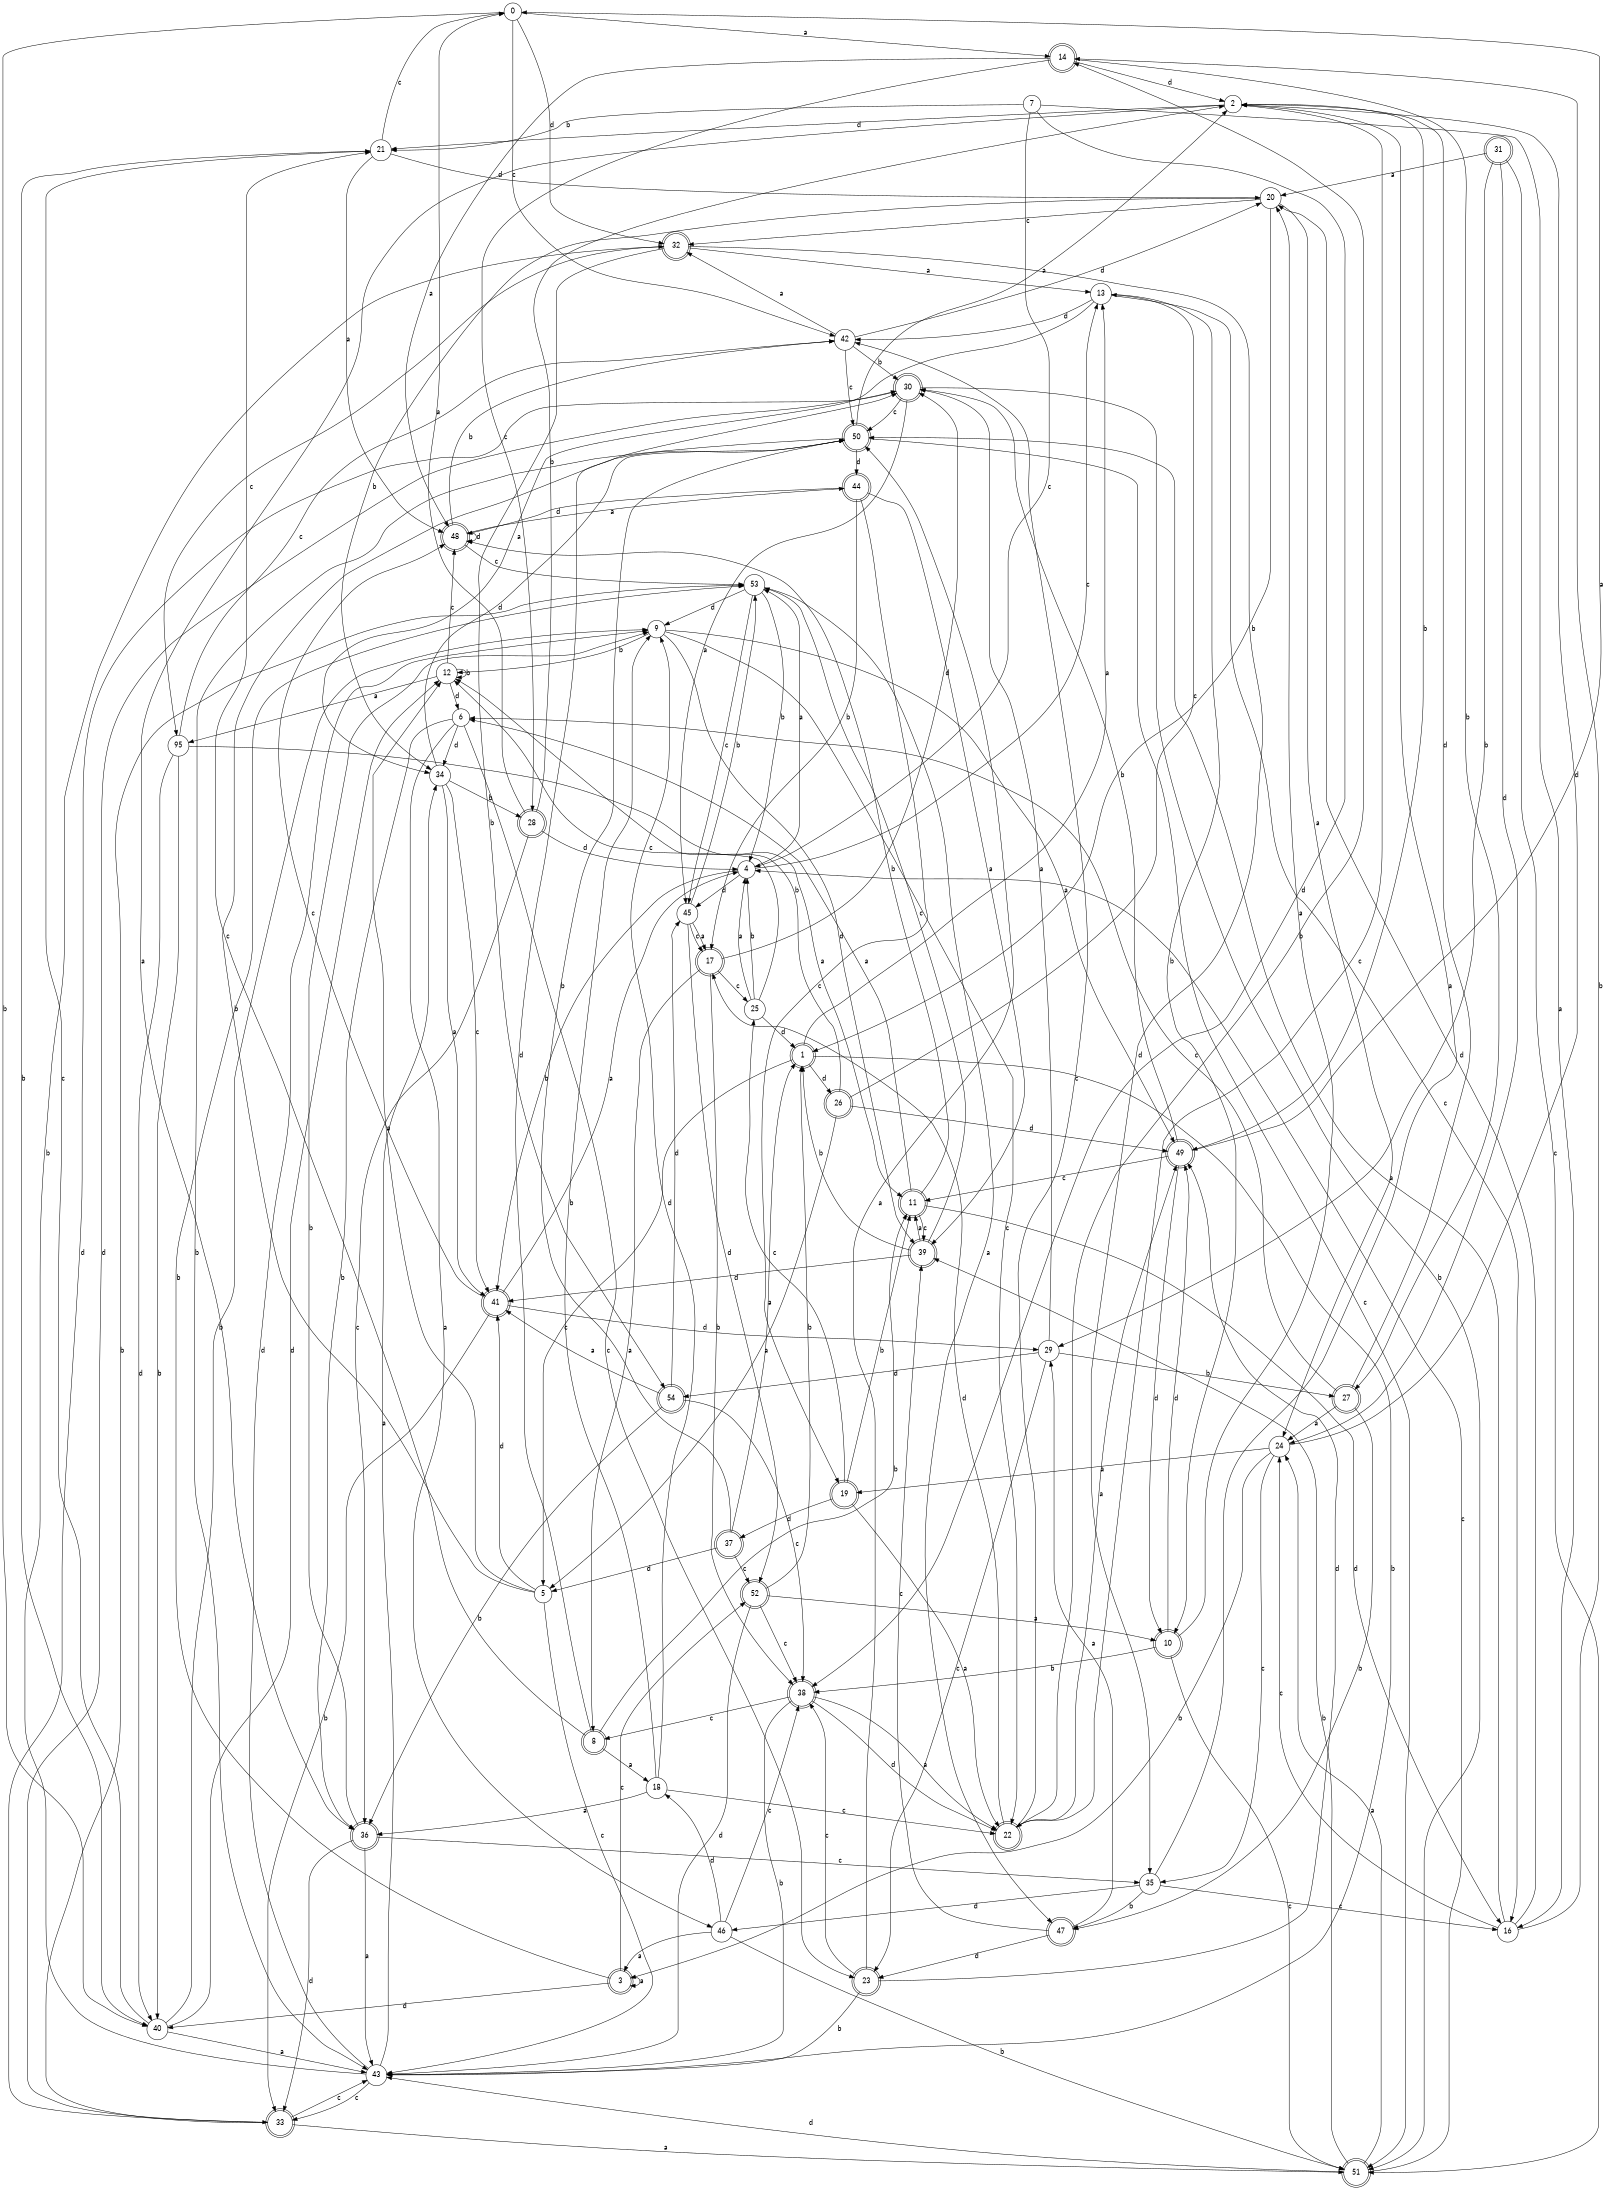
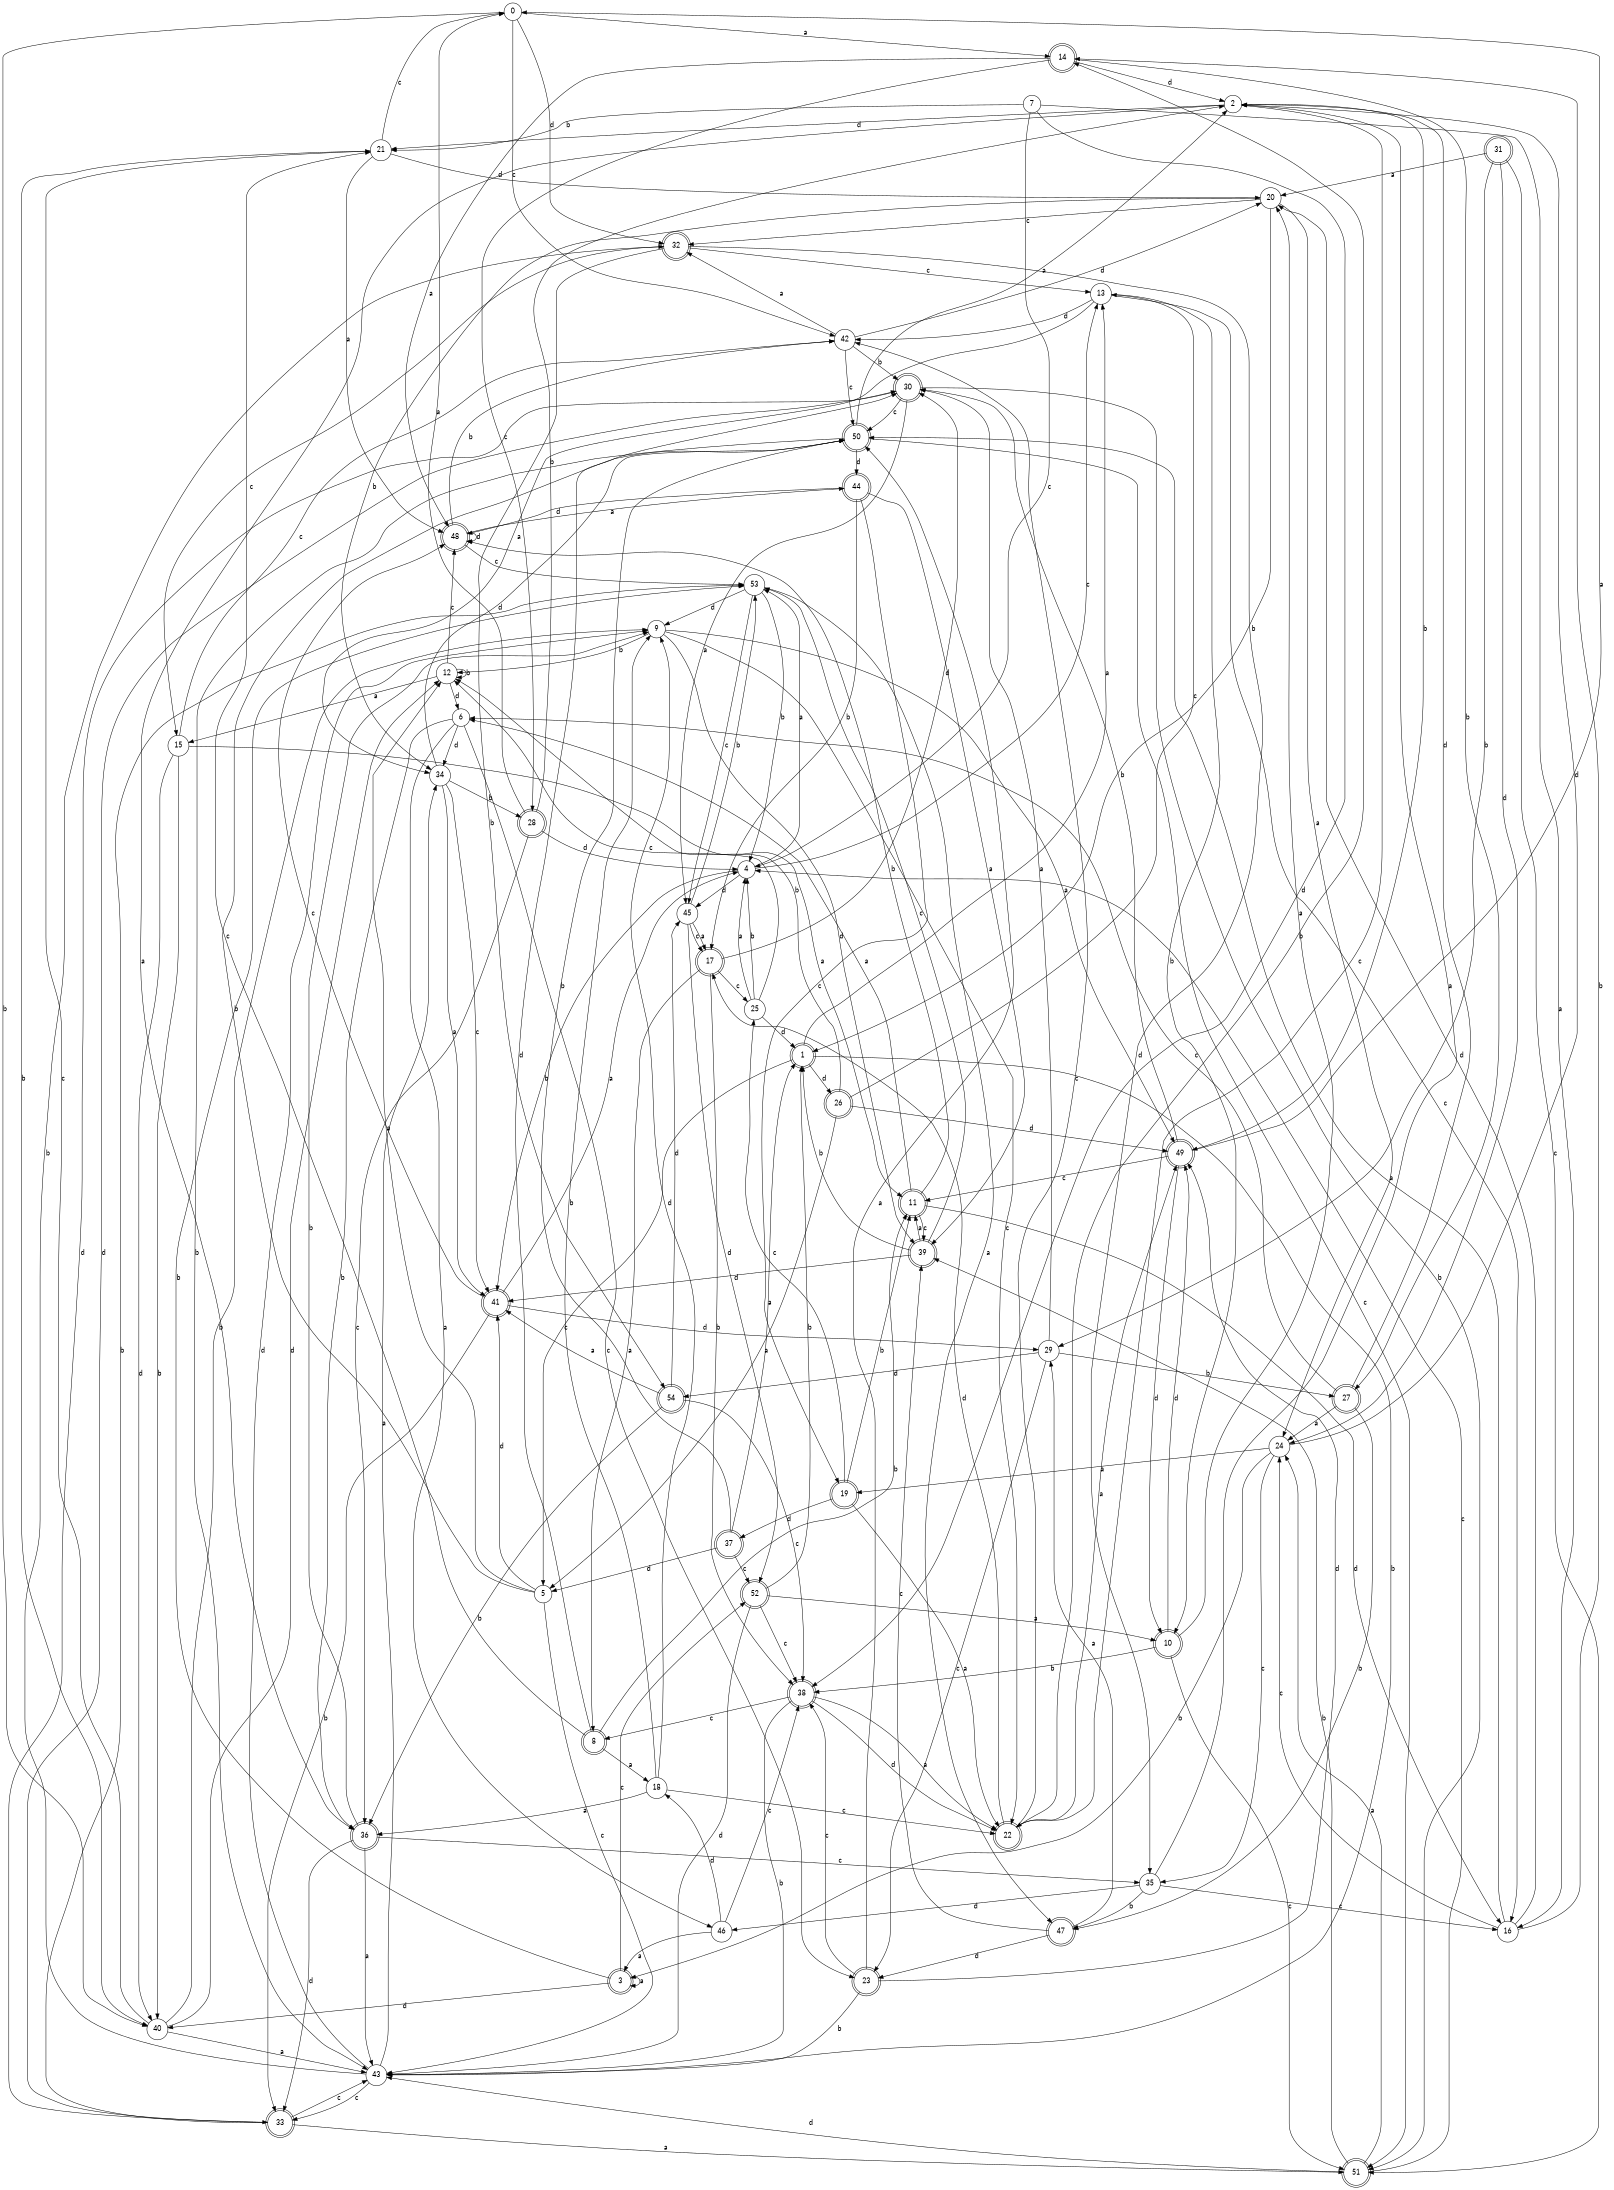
edge "32" -> "13": label "a" -> "c"
node "95": label "95" -> "15"
edge "46" -> "51": removed, label "b"
